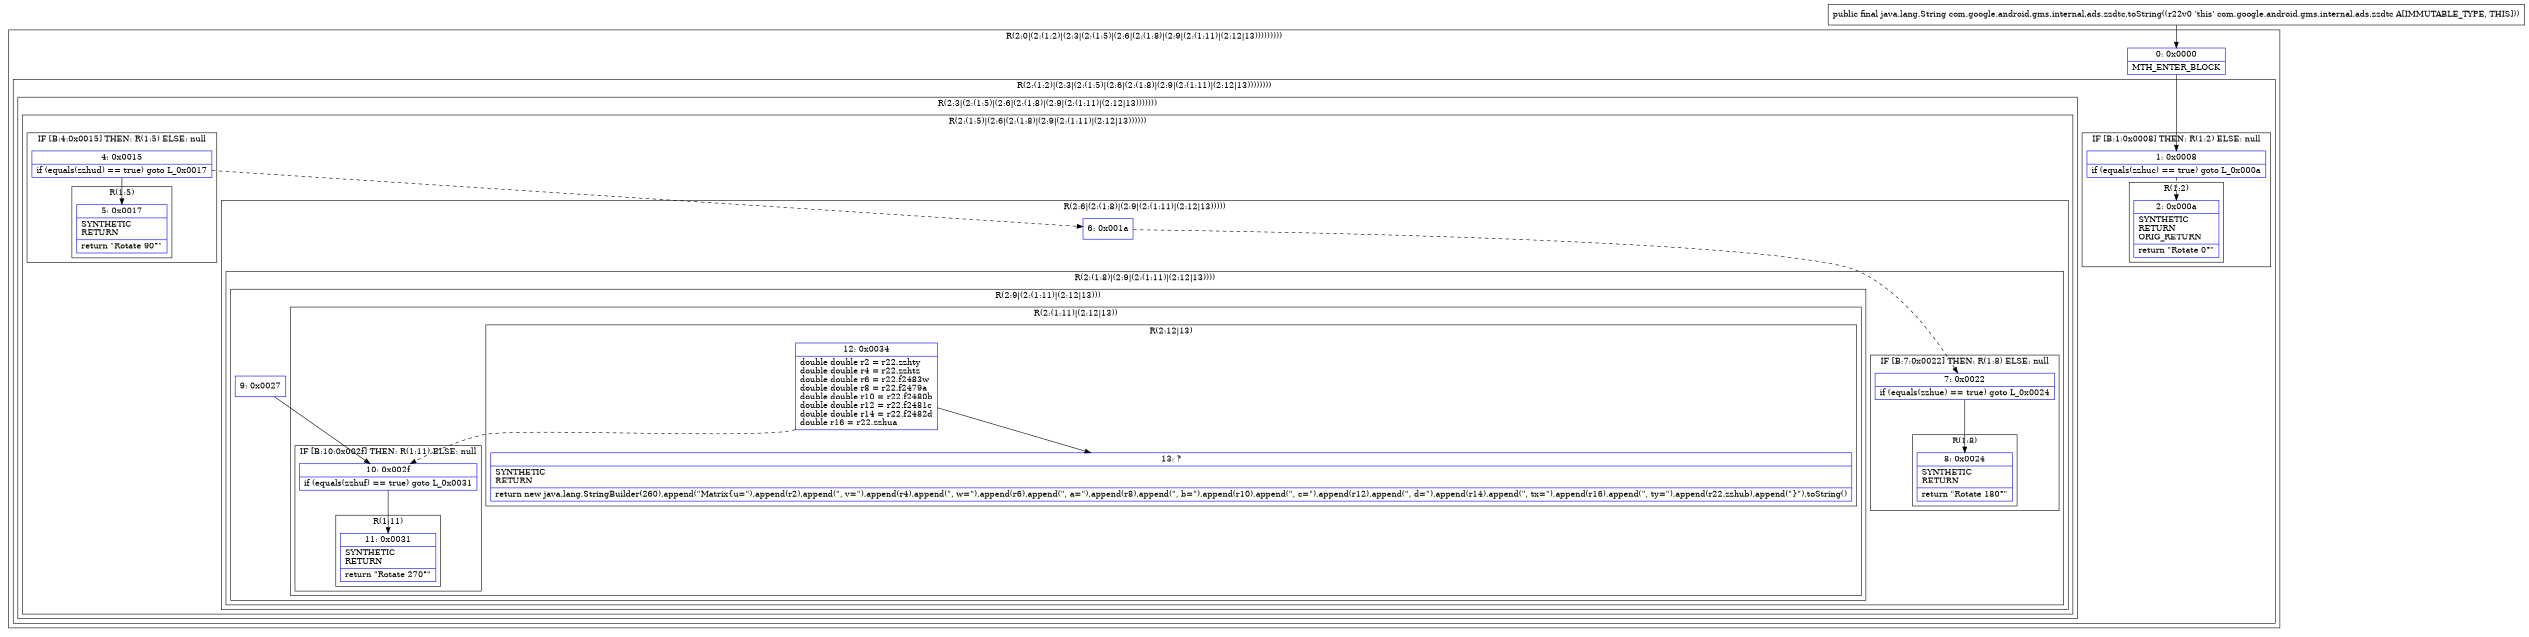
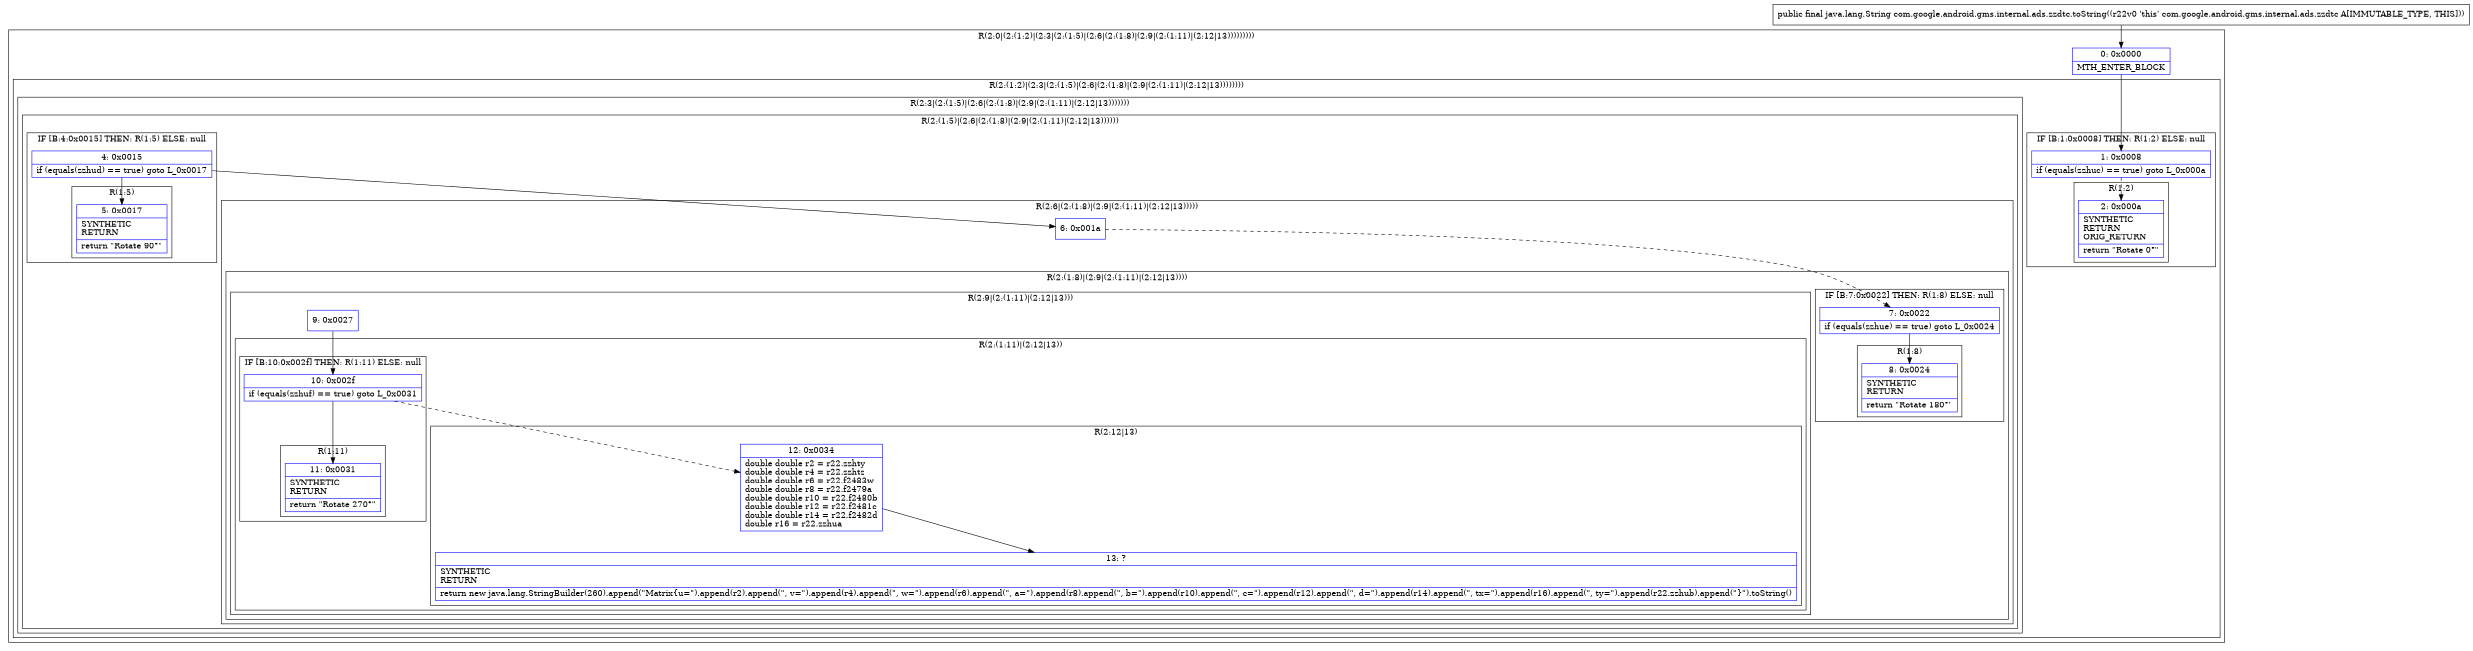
edge "4: 0x0015" -> "6: 0x001a": style dashed -> solid
edge "12: 0x0034" -> "10: 0x002f": reversed
